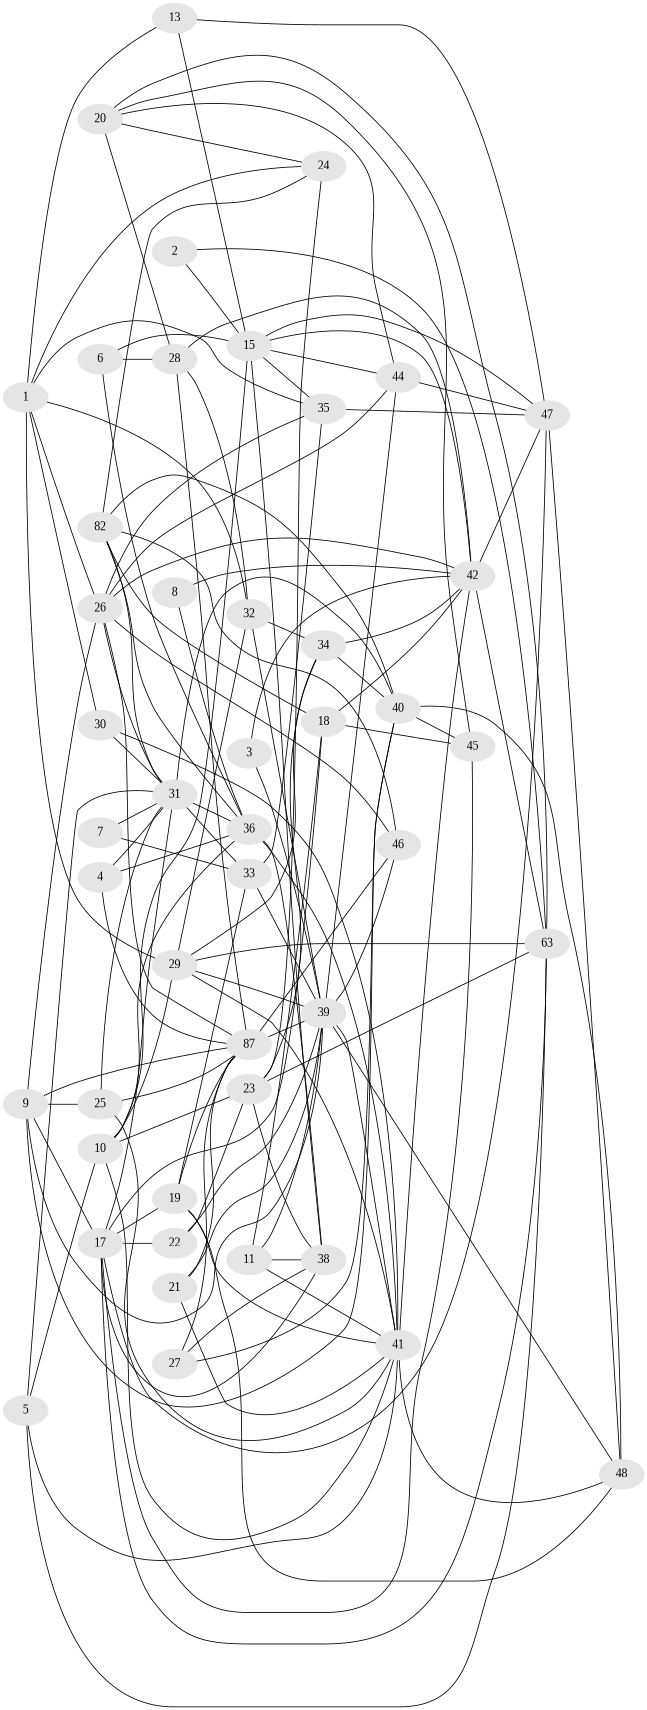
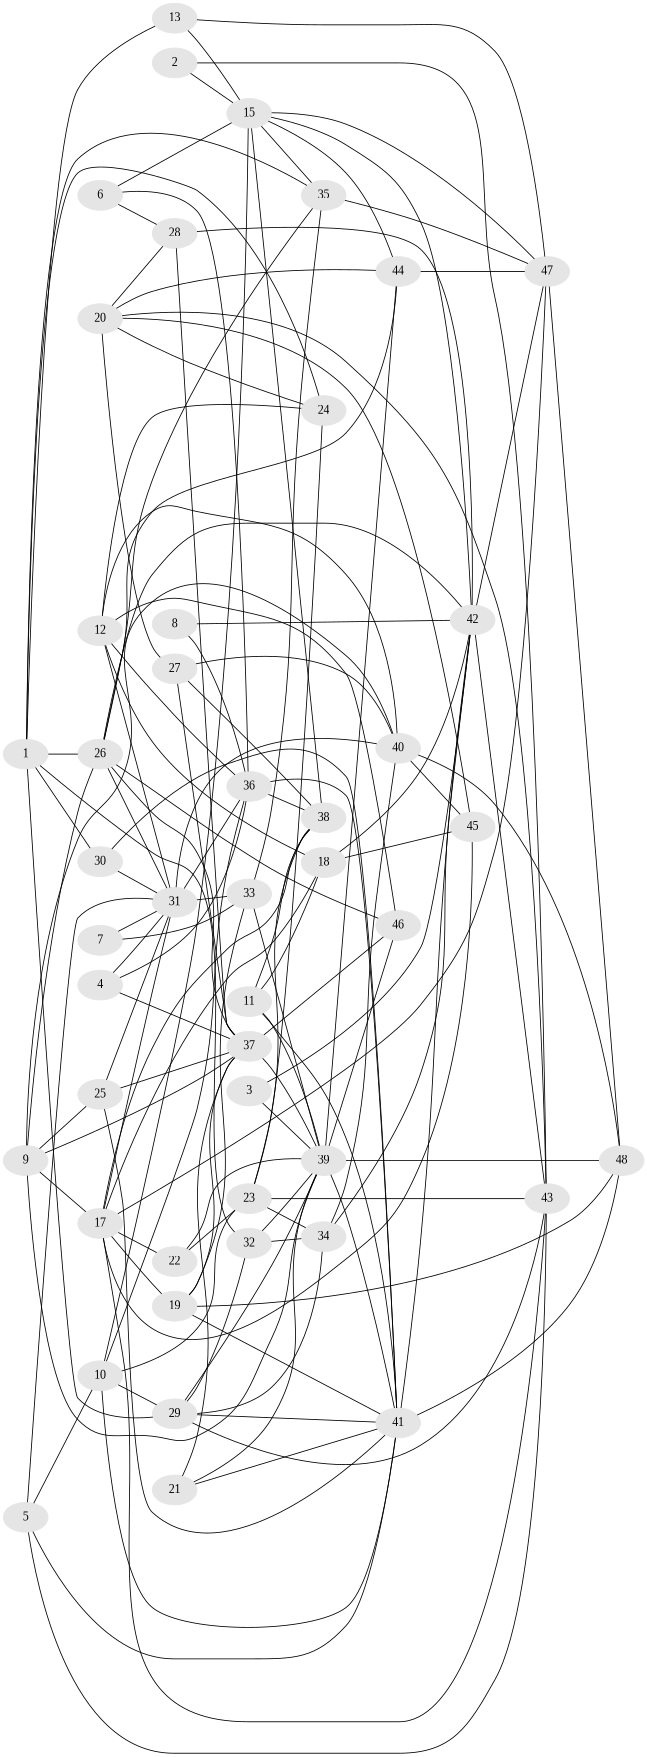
edge "20" -- "27": added
edge "28" -- "32": removed
node "82": label "82" -> "12"
node "63": label "63" -> "43"
node "87": label "87" -> "37"
